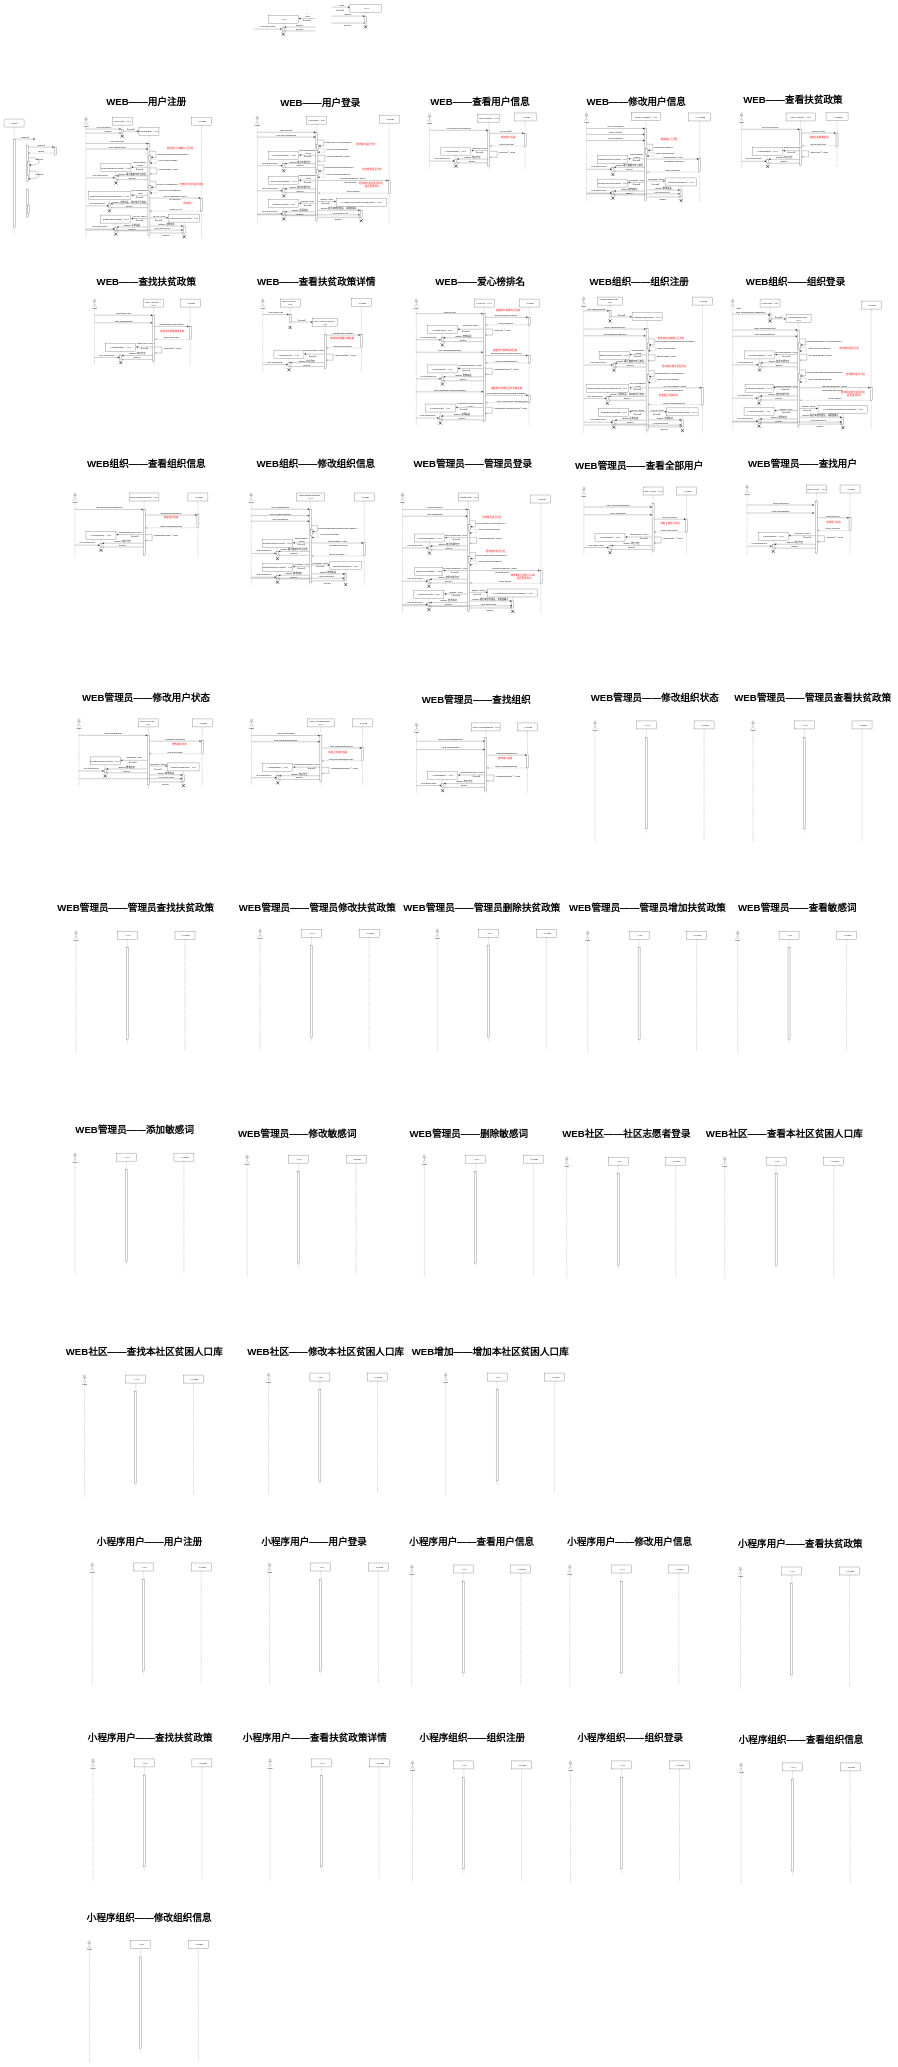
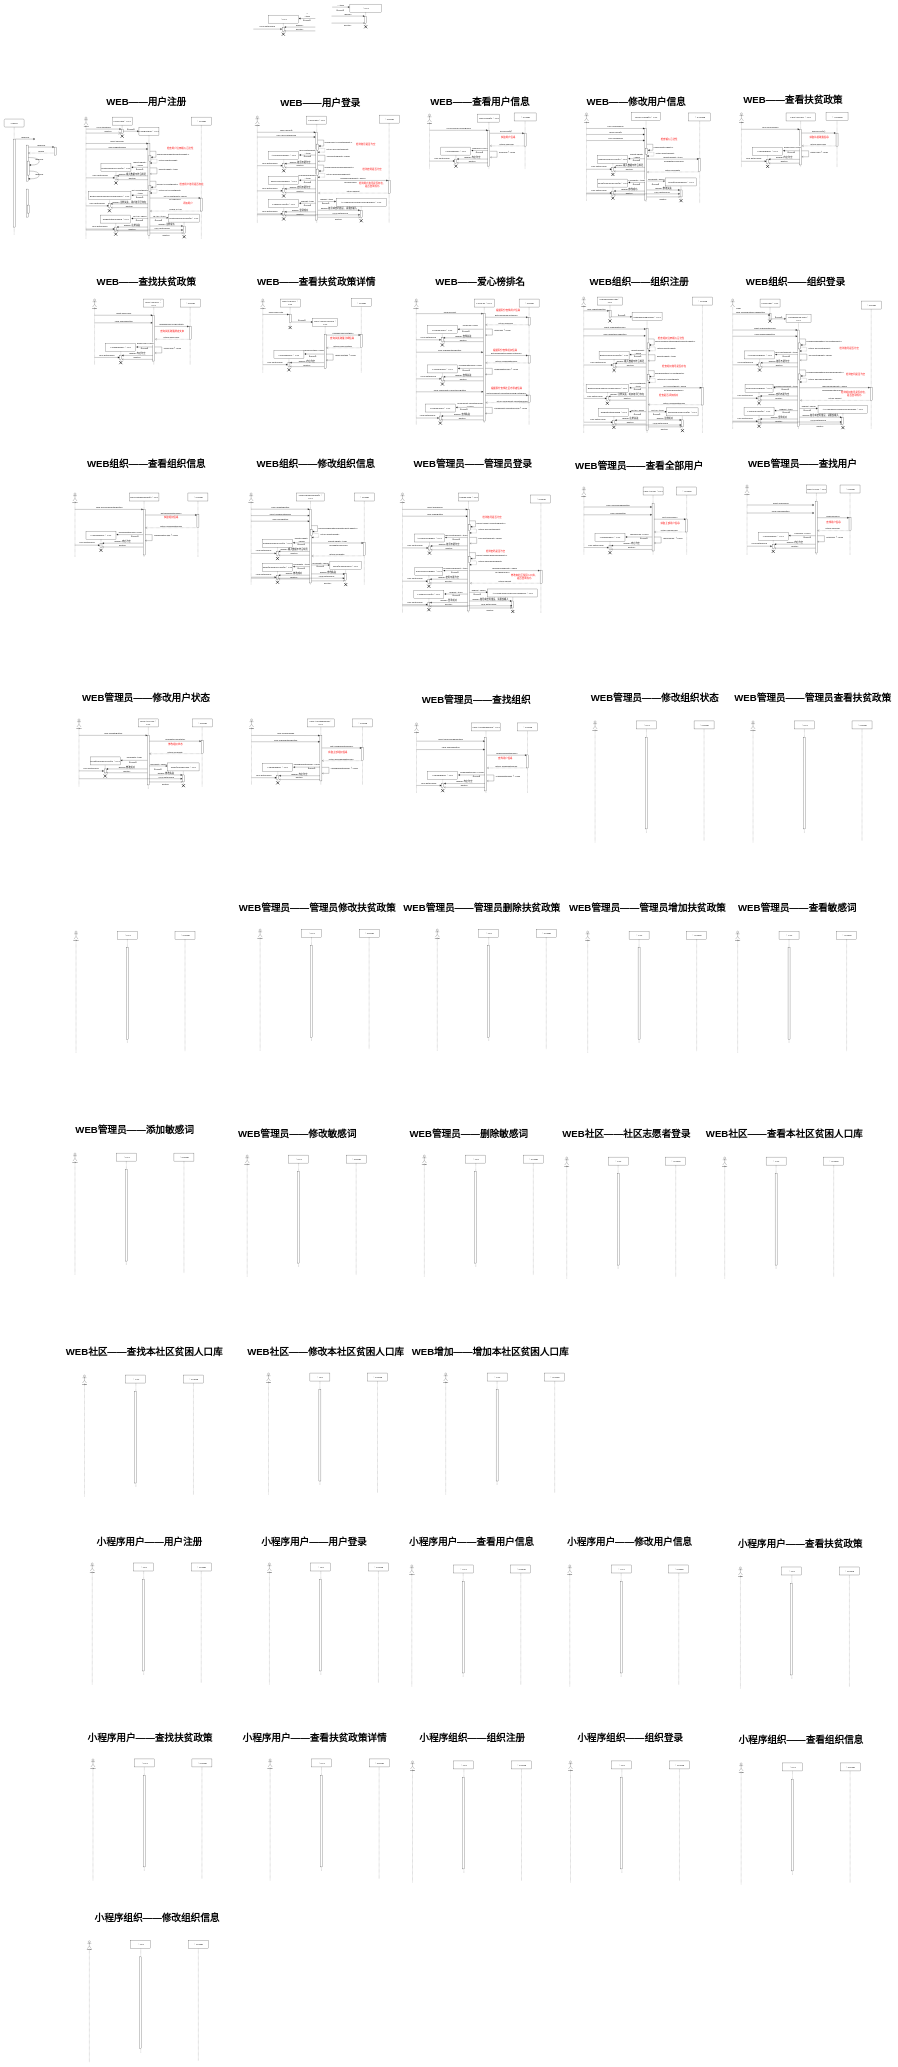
node "修改组织状态": moved (179, 744) -> (175, 744)
node "WEB管理员——管理员查找扶贫政策": removed
node "小程序组织——修改组织信息": moved (149, 1918) -> (157, 1918)
